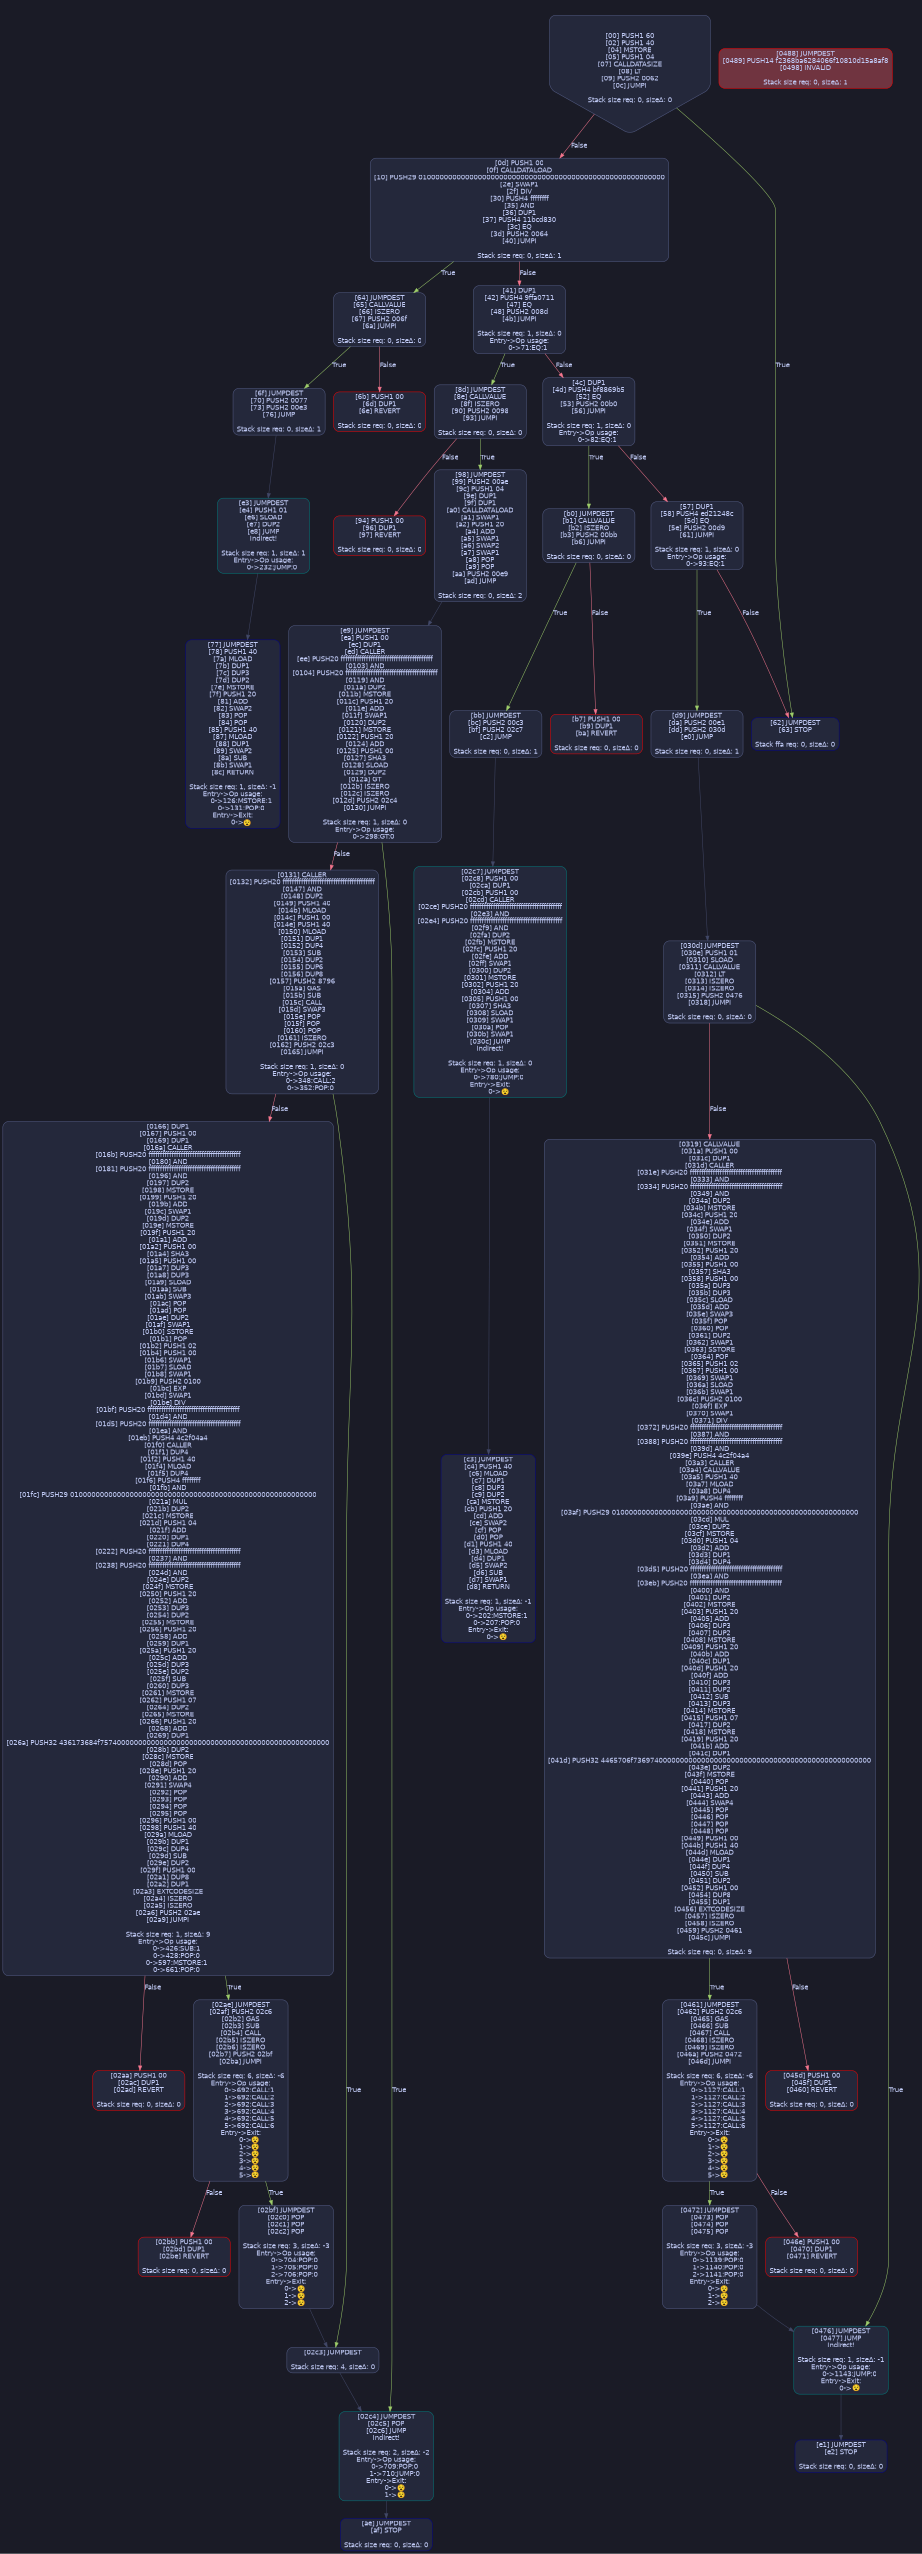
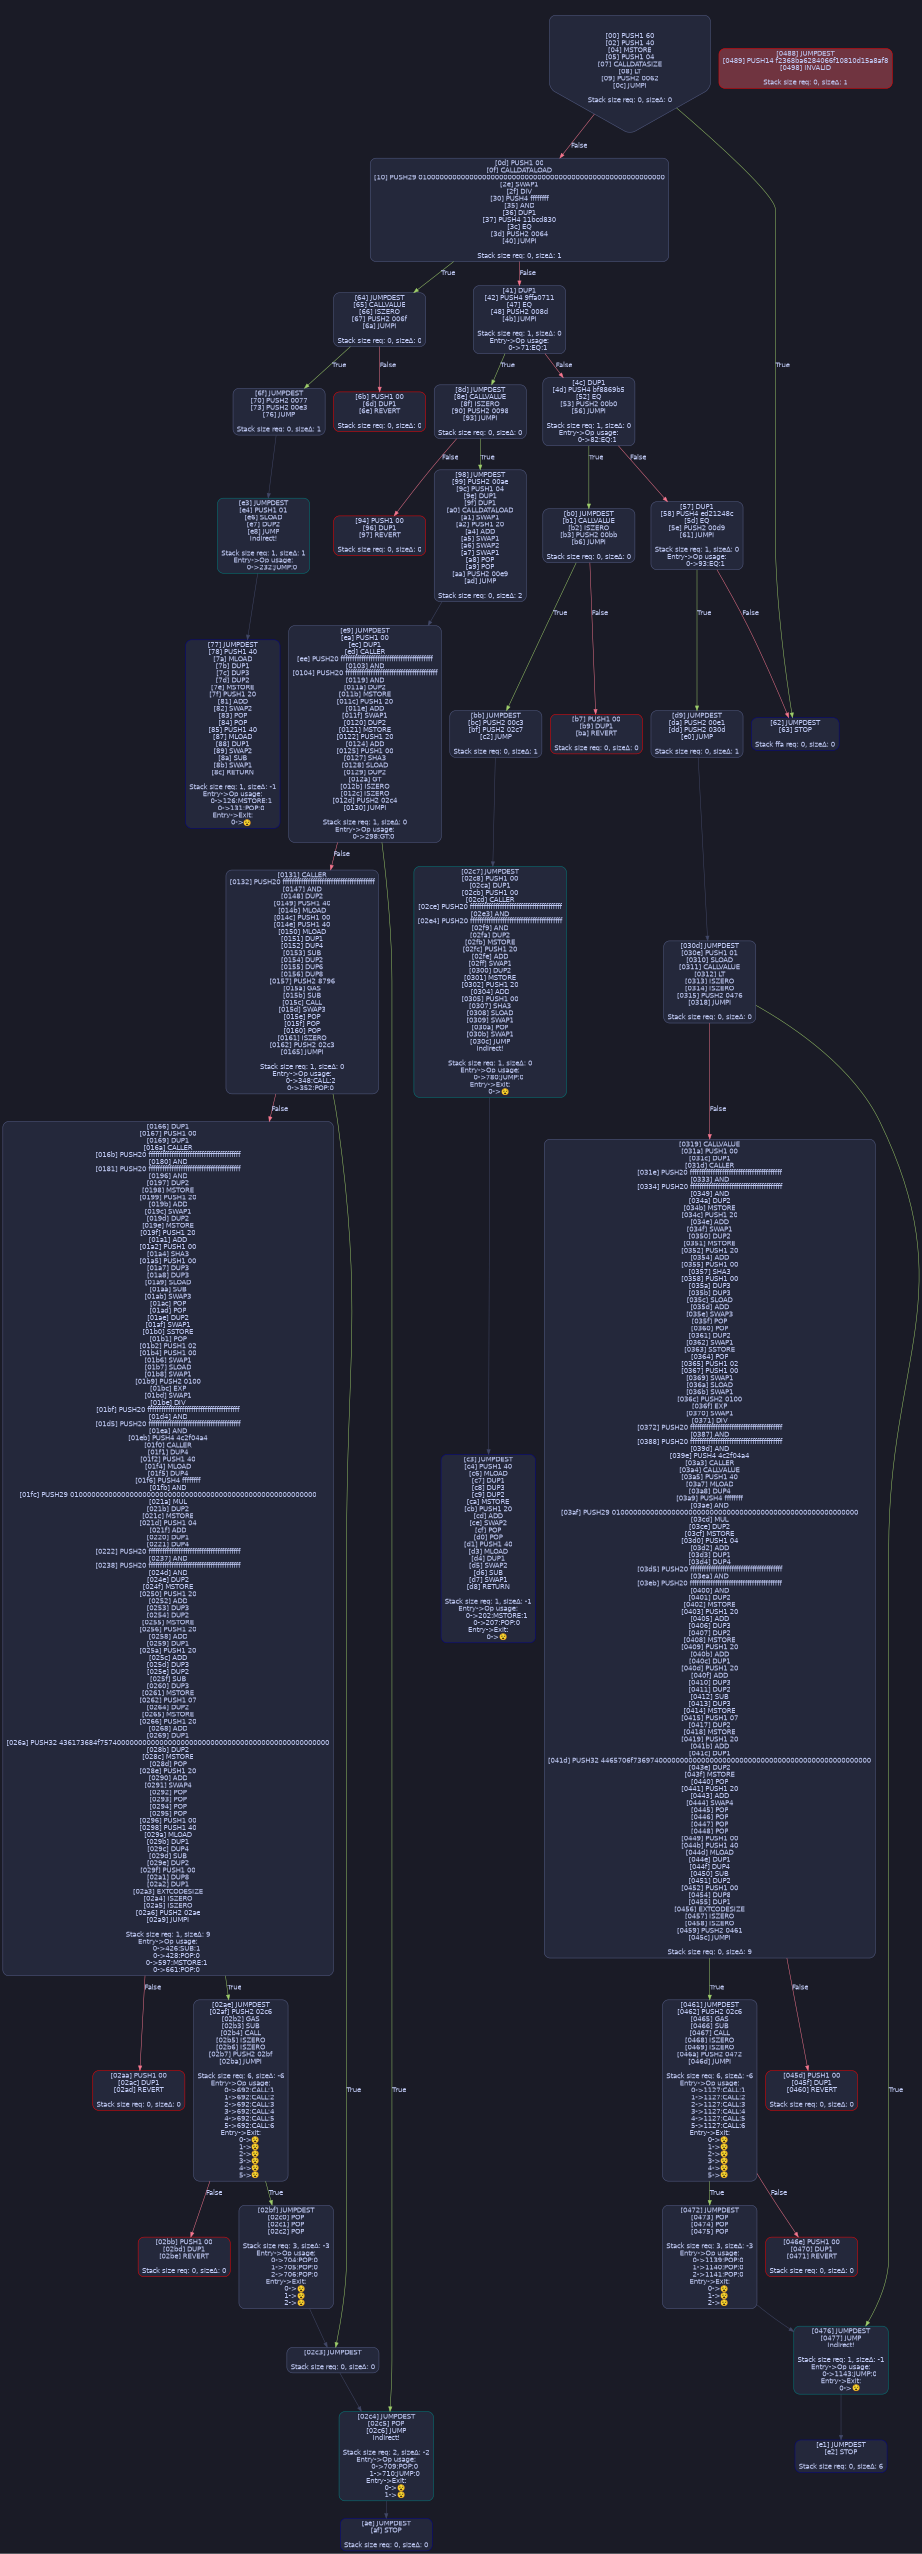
node "[02c3] JUMPDEST Stack size req: 4, sizeΔ: 0": label "[02c3] JUMPDEST Stack size req: 4, sizeΔ: 0" -> "[02c3] JUMPDEST Stack size req: 0, sizeΔ: 0"
node "[e1] JUMPDEST [e2] STOP Stack size req: 0, sizeΔ: 0": label "[e1] JUMPDEST [e2] STOP Stack size req: 0, sizeΔ: 0" -> "[e1] JUMPDEST [e2] STOP Stack size req: 0, sizeΔ: 6"
